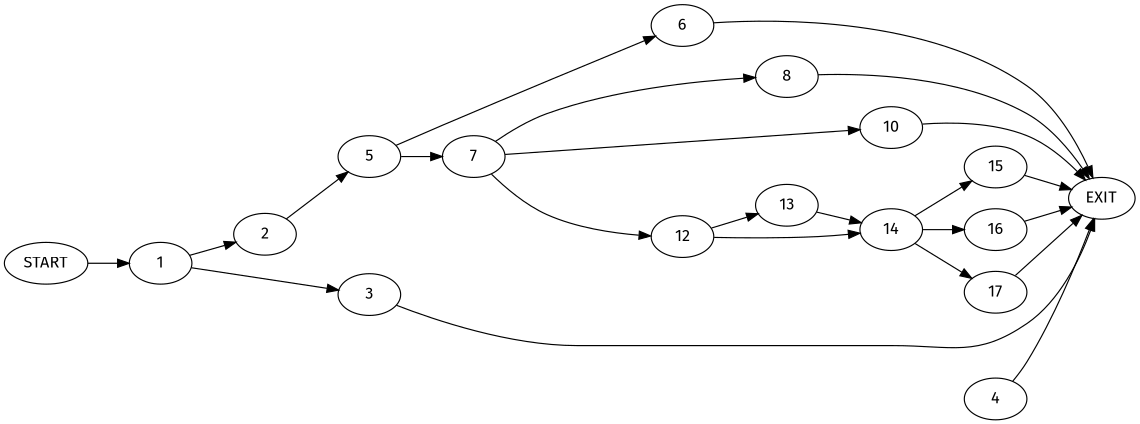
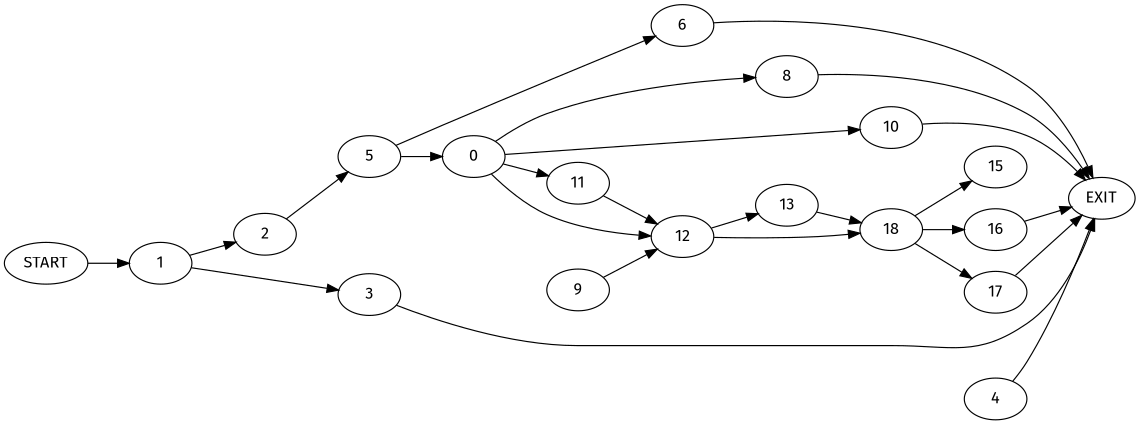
node "7": label "7" -> "0"
edge "15" -> "EXIT": removed
node "11": added
node "14": label "14" -> "18"
node "9": added
